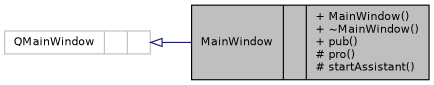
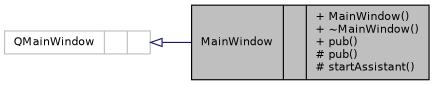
node "MainWindow": text "# pro()" -> "# pub()"
